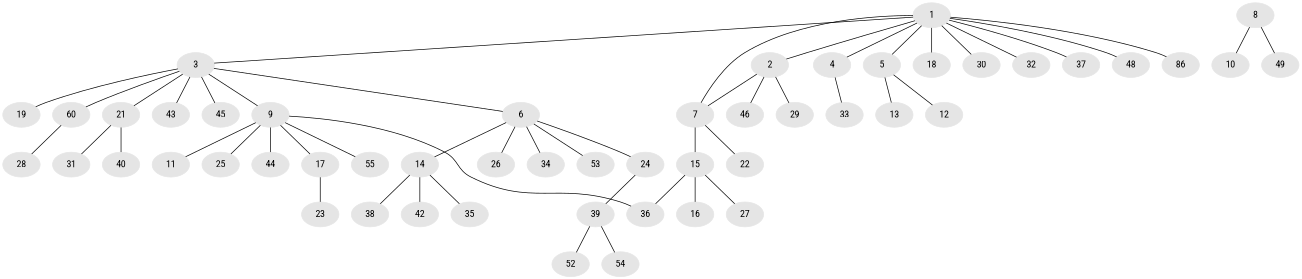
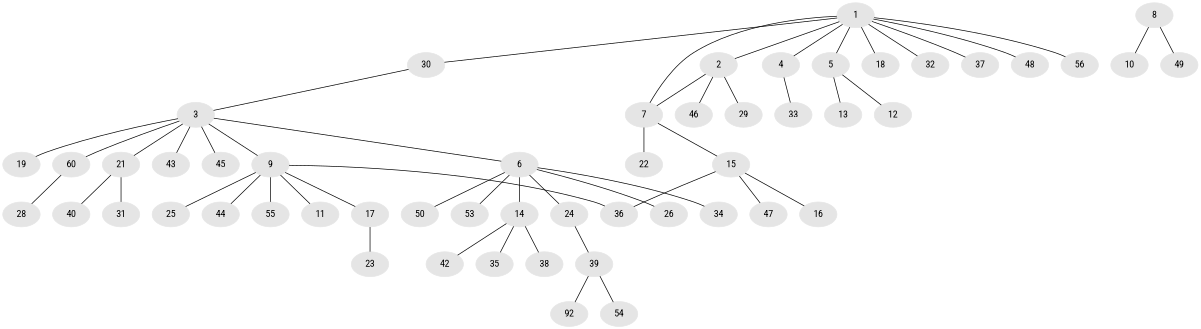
edge "1" -- "3": now "30" -- "3"
node "86": label "86" -> "56"
node "50": added
node "27": label "27" -> "47"
node "52": label "52" -> "92"
